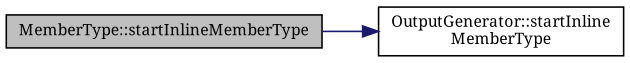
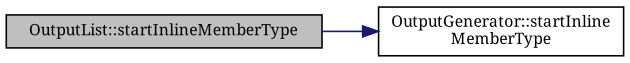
node "MemberType::startInlineMemberType": label "MemberType::startInlineMemberType" -> "OutputList::startInlineMemberType"
